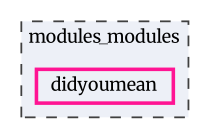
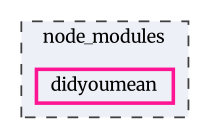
cluster "modules_modules": label "modules_modules" -> "node_modules"
